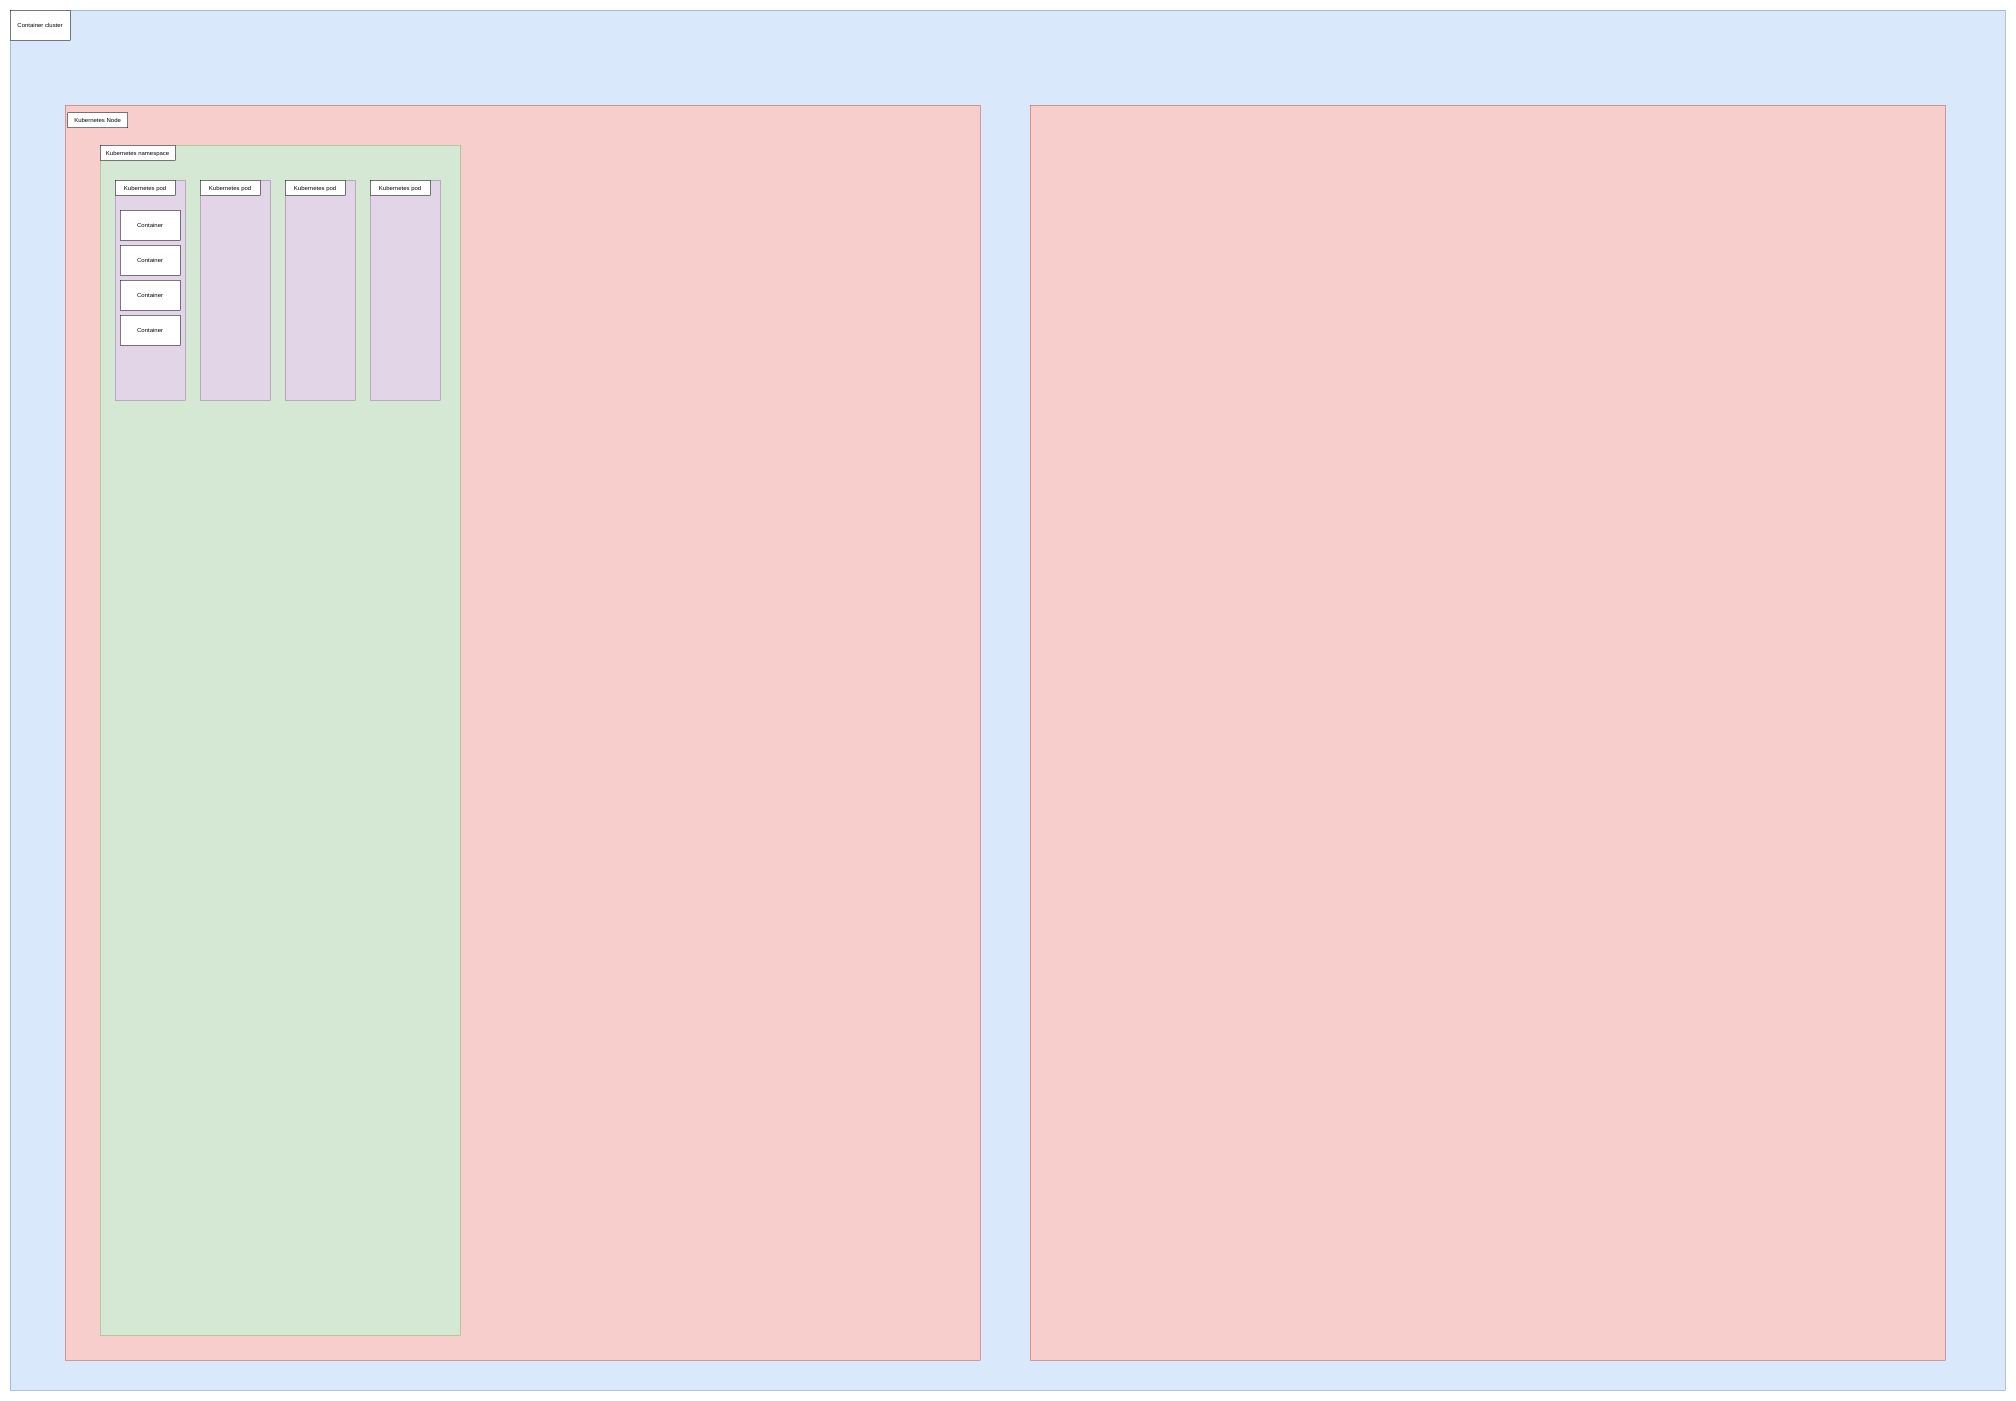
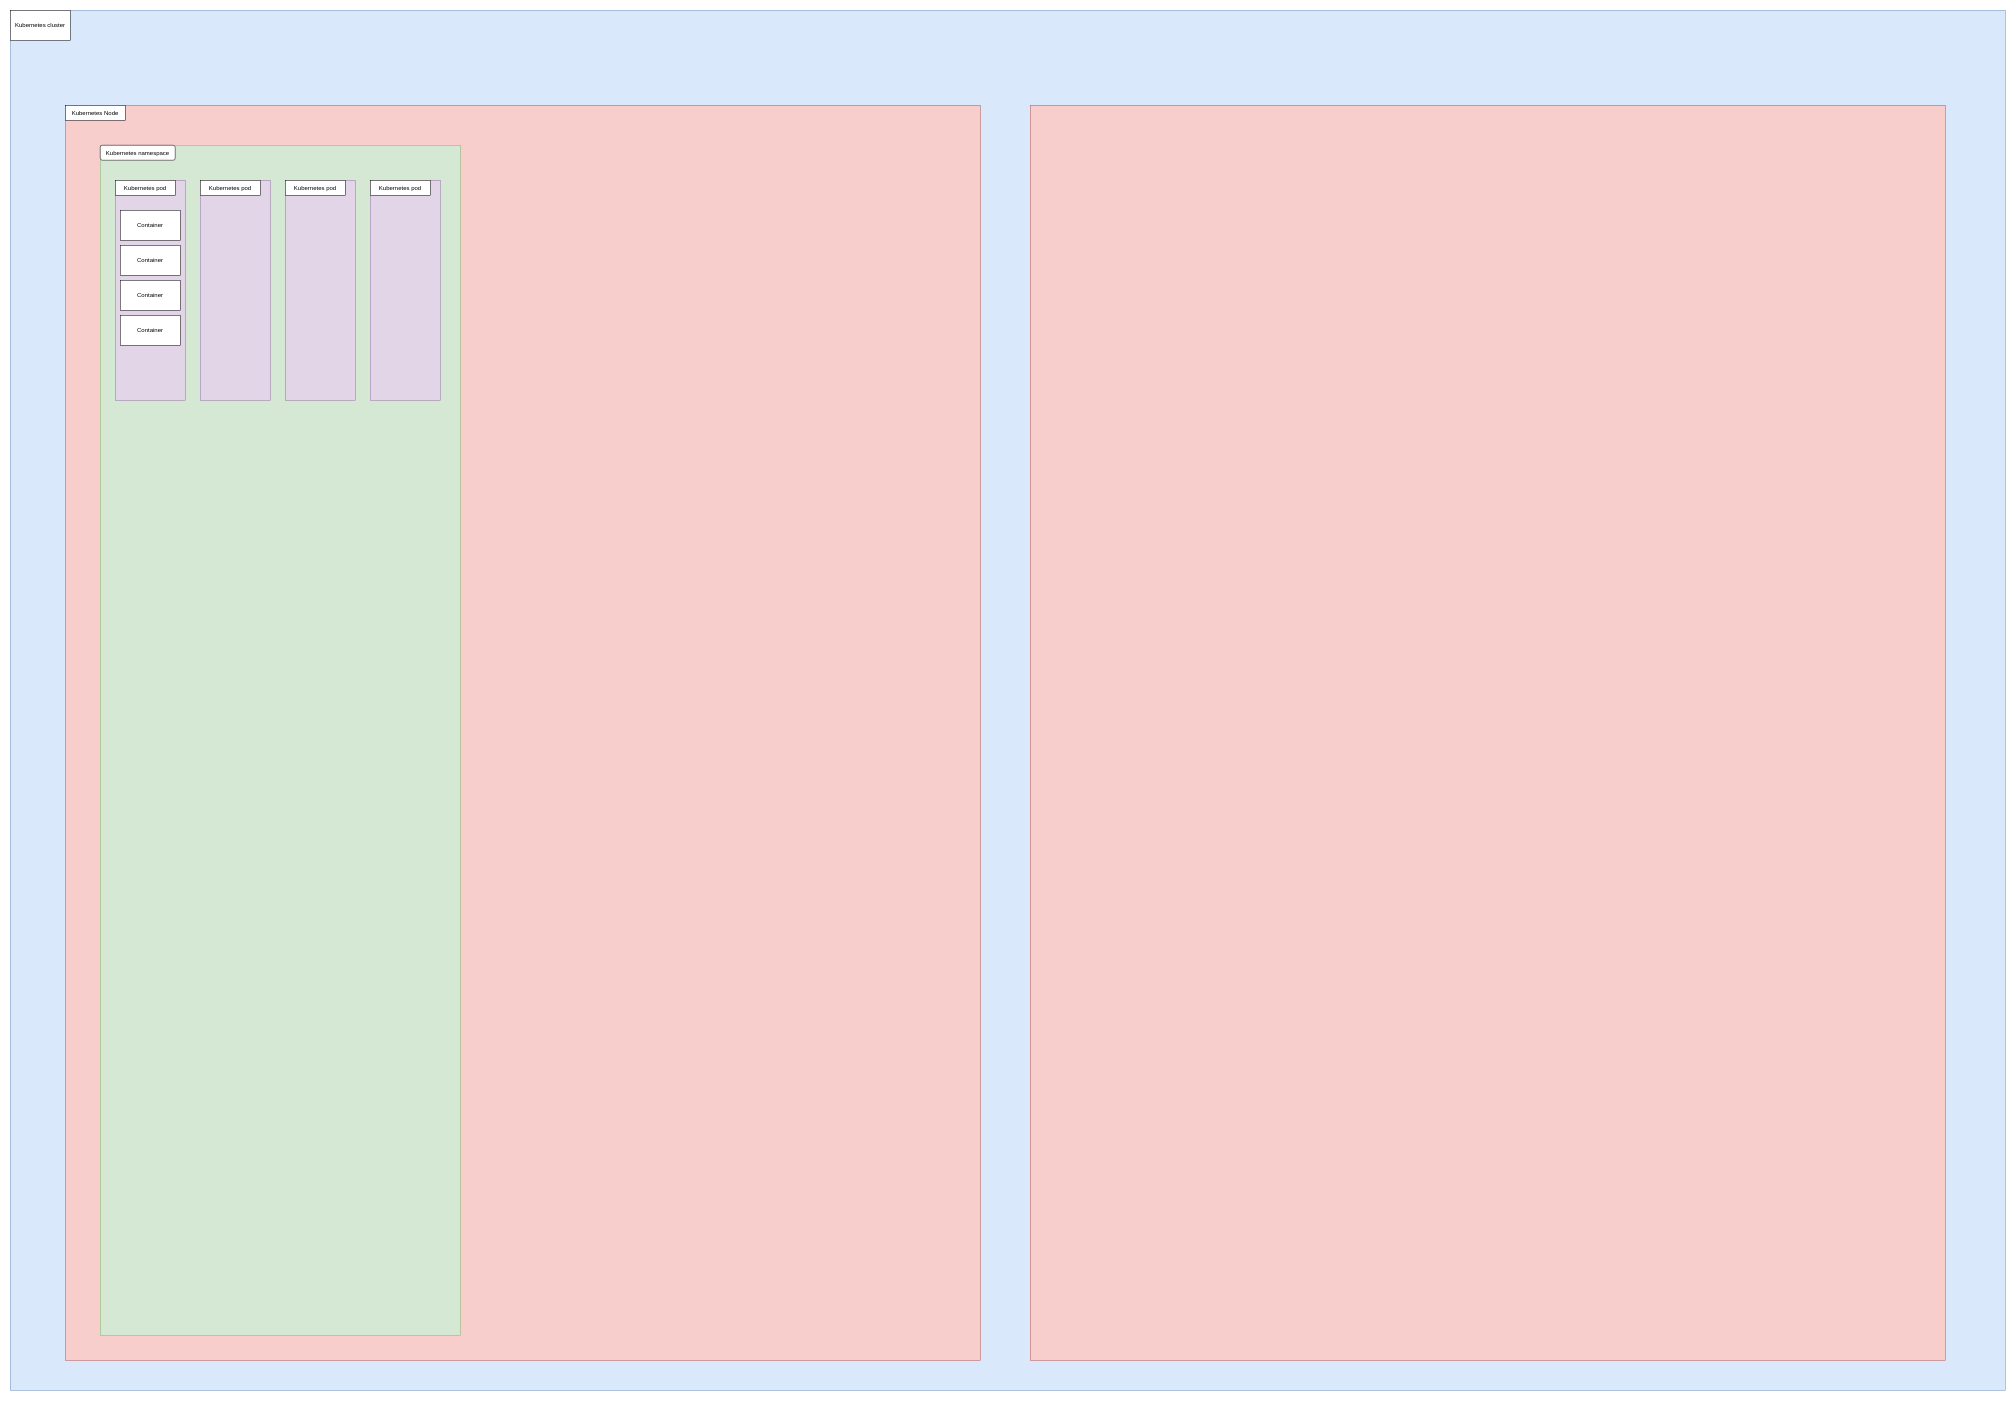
node "Container cluster": label "Container cluster" -> "Kubernetes cluster"
node "Kubernetes Node": moved (98, 120) -> (95, 113)
node "Kubernetes namespace": shape rectangle -> rounded rectangle
